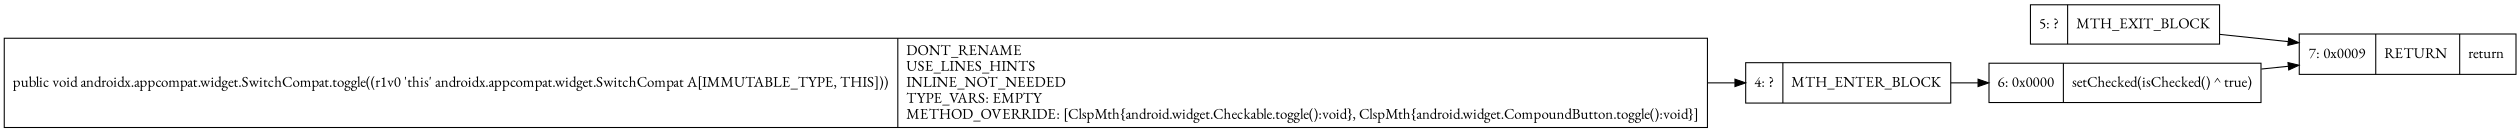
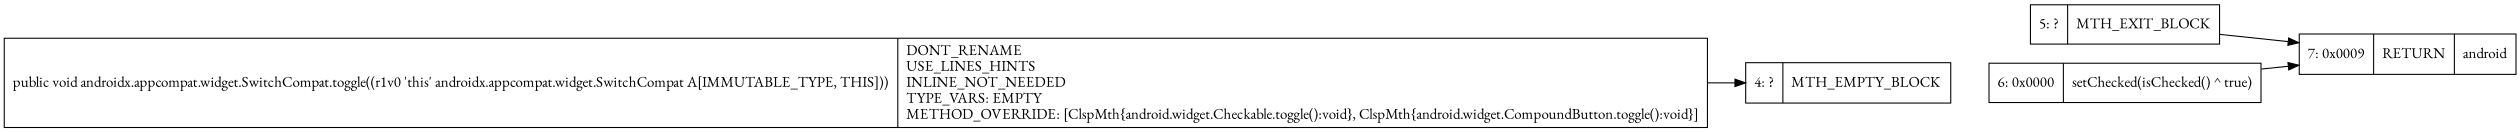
node "7: 0x0009": text "return" -> "android"
node "4: ?": text "MTH_ENTER_BLOCK" -> "MTH_EMPTY_BLOCK"
edge "4: ?" -> "6: 0x0000": removed
